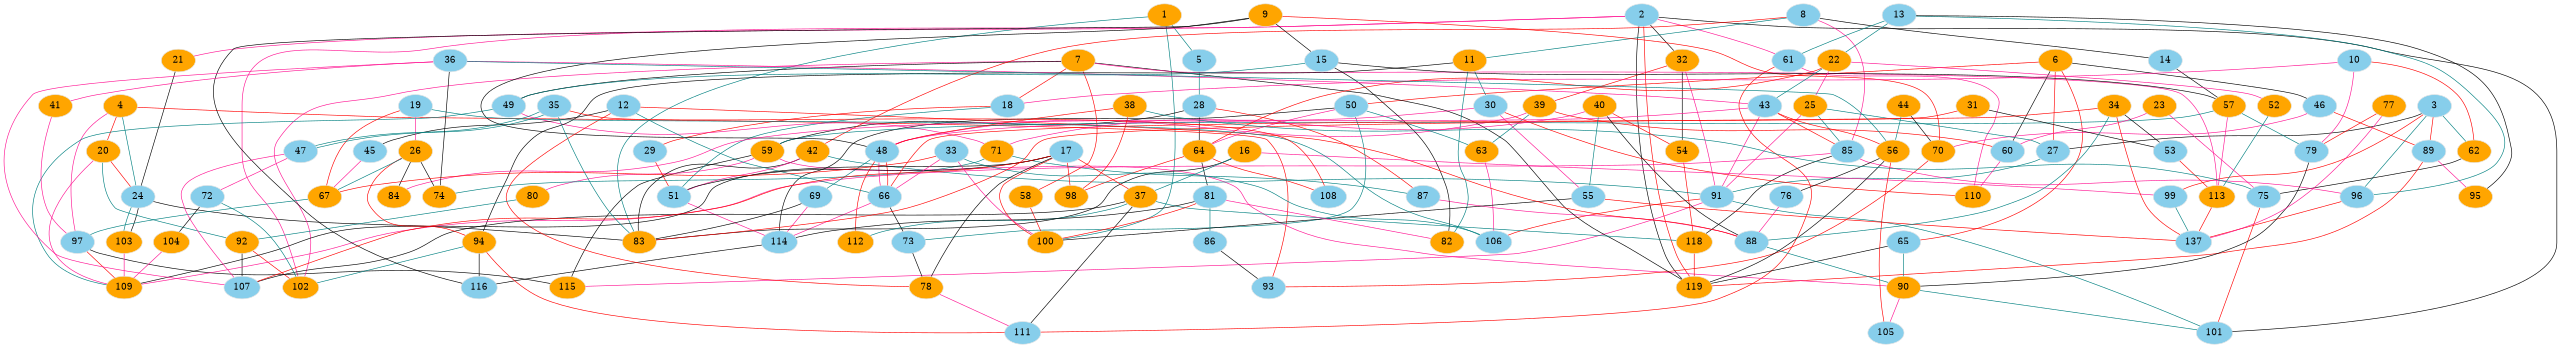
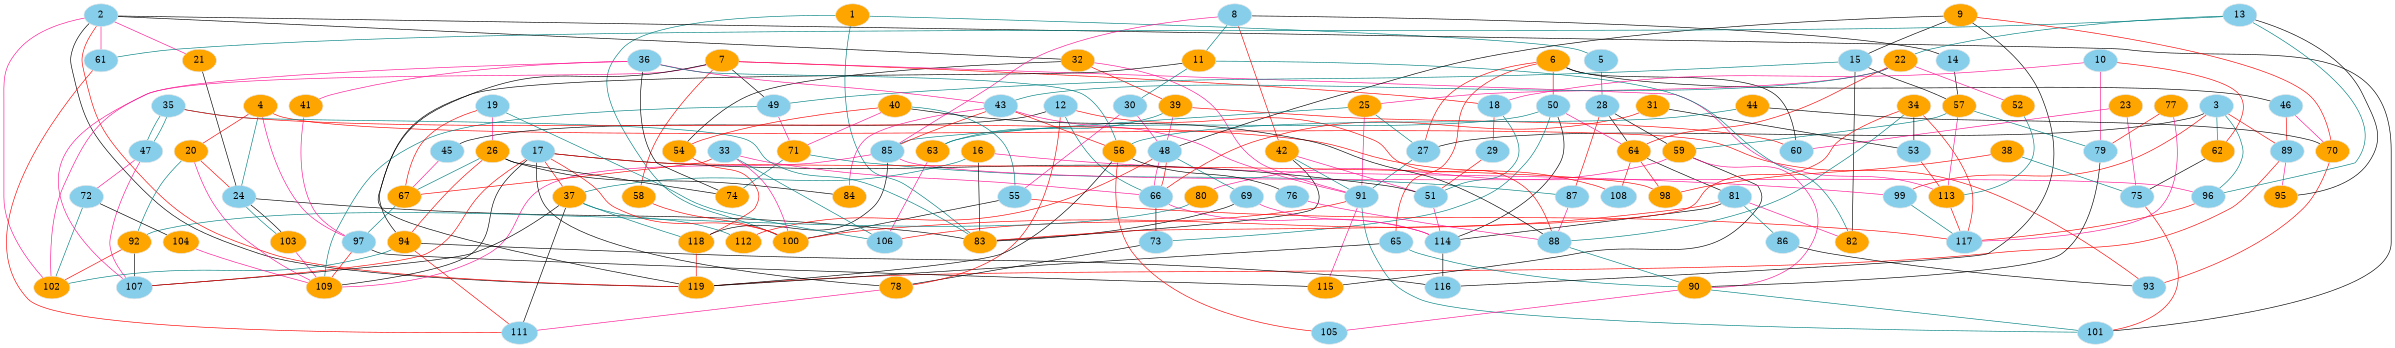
edge "38" -- "48": removed
node "110": removed
node "137": label "137" -> "117"
